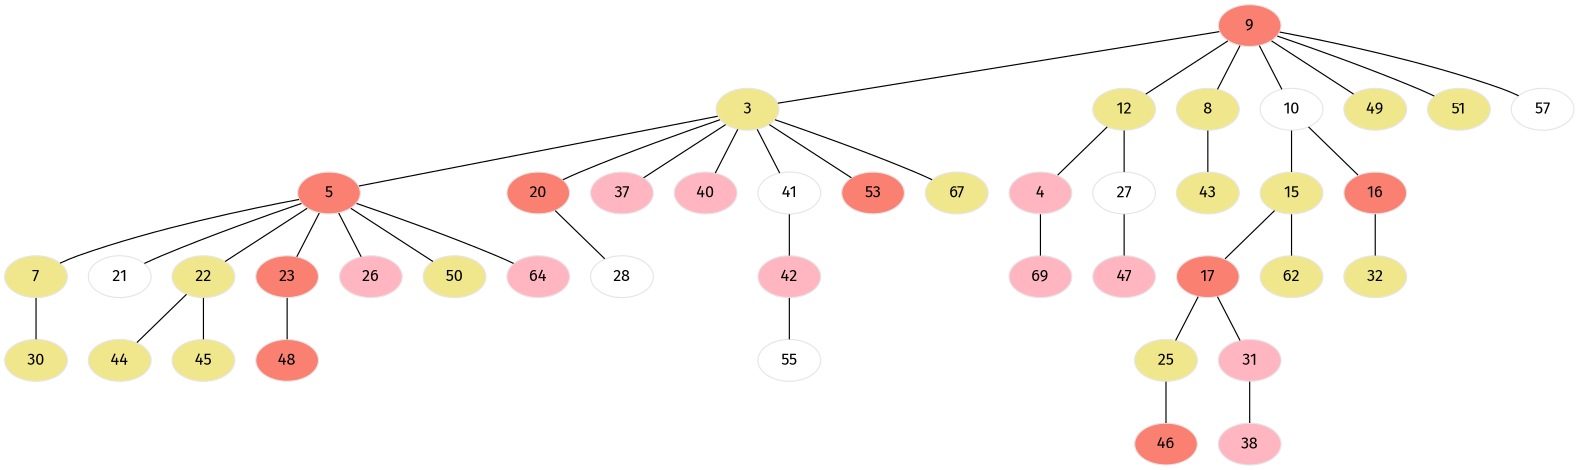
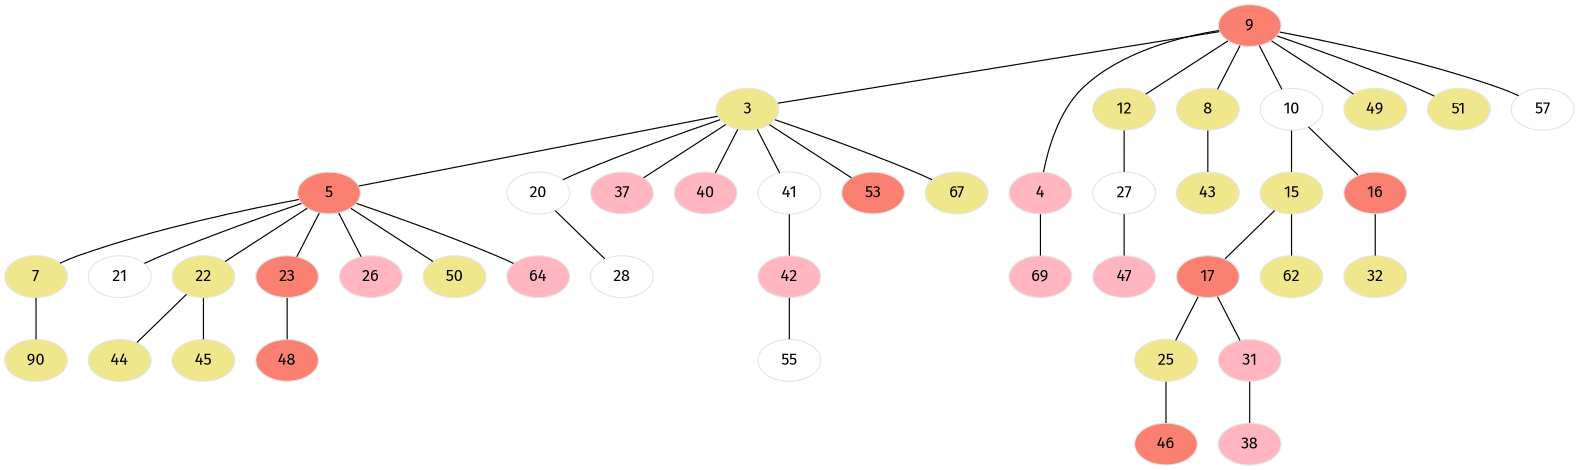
edge "12" -- "4": now "9" -- "4"
node "20": fillcolor salmon -> white
node "30": label "30" -> "90"
